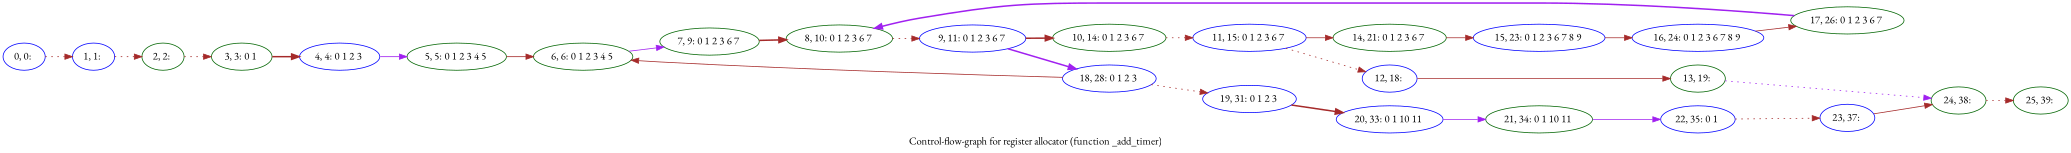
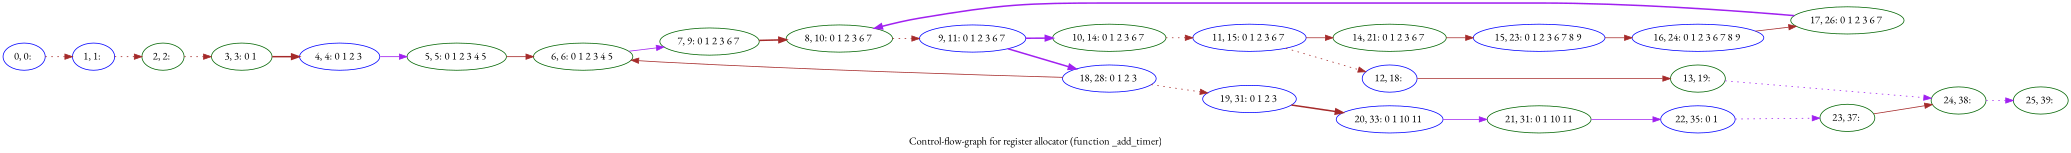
edge "9, 11: 0 1 2 3 6 7" -> "10, 14: 0 1 2 3 6 7": color brown -> purple
edge "24, 38:" -> "25, 39:": color brown -> purple
node "23, 37:": color blue -> darkgreen
node "21, 34: 0 1 10 11": label "21, 34: 0 1 10 11" -> "21, 31: 0 1 10 11"
edge "22, 35: 0 1" -> "23, 37:": color brown -> purple
